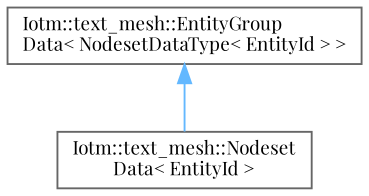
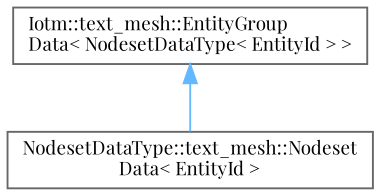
node "Iotm::text_mesh::Nodeset Data< EntityId >": label "Iotm::text_mesh::Nodeset Data< EntityId >" -> "NodesetDataType::text_mesh::Nodeset Data< EntityId >"
